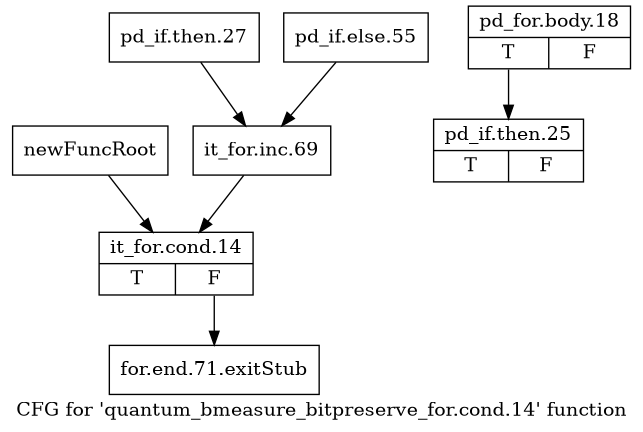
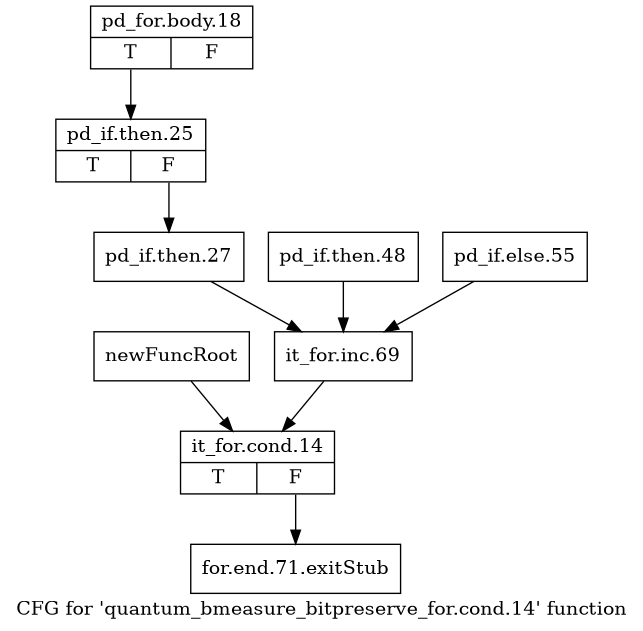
edge "pd_if.then.25" -> "pd_if.then.27": added
node "pd_if.then.48": added
